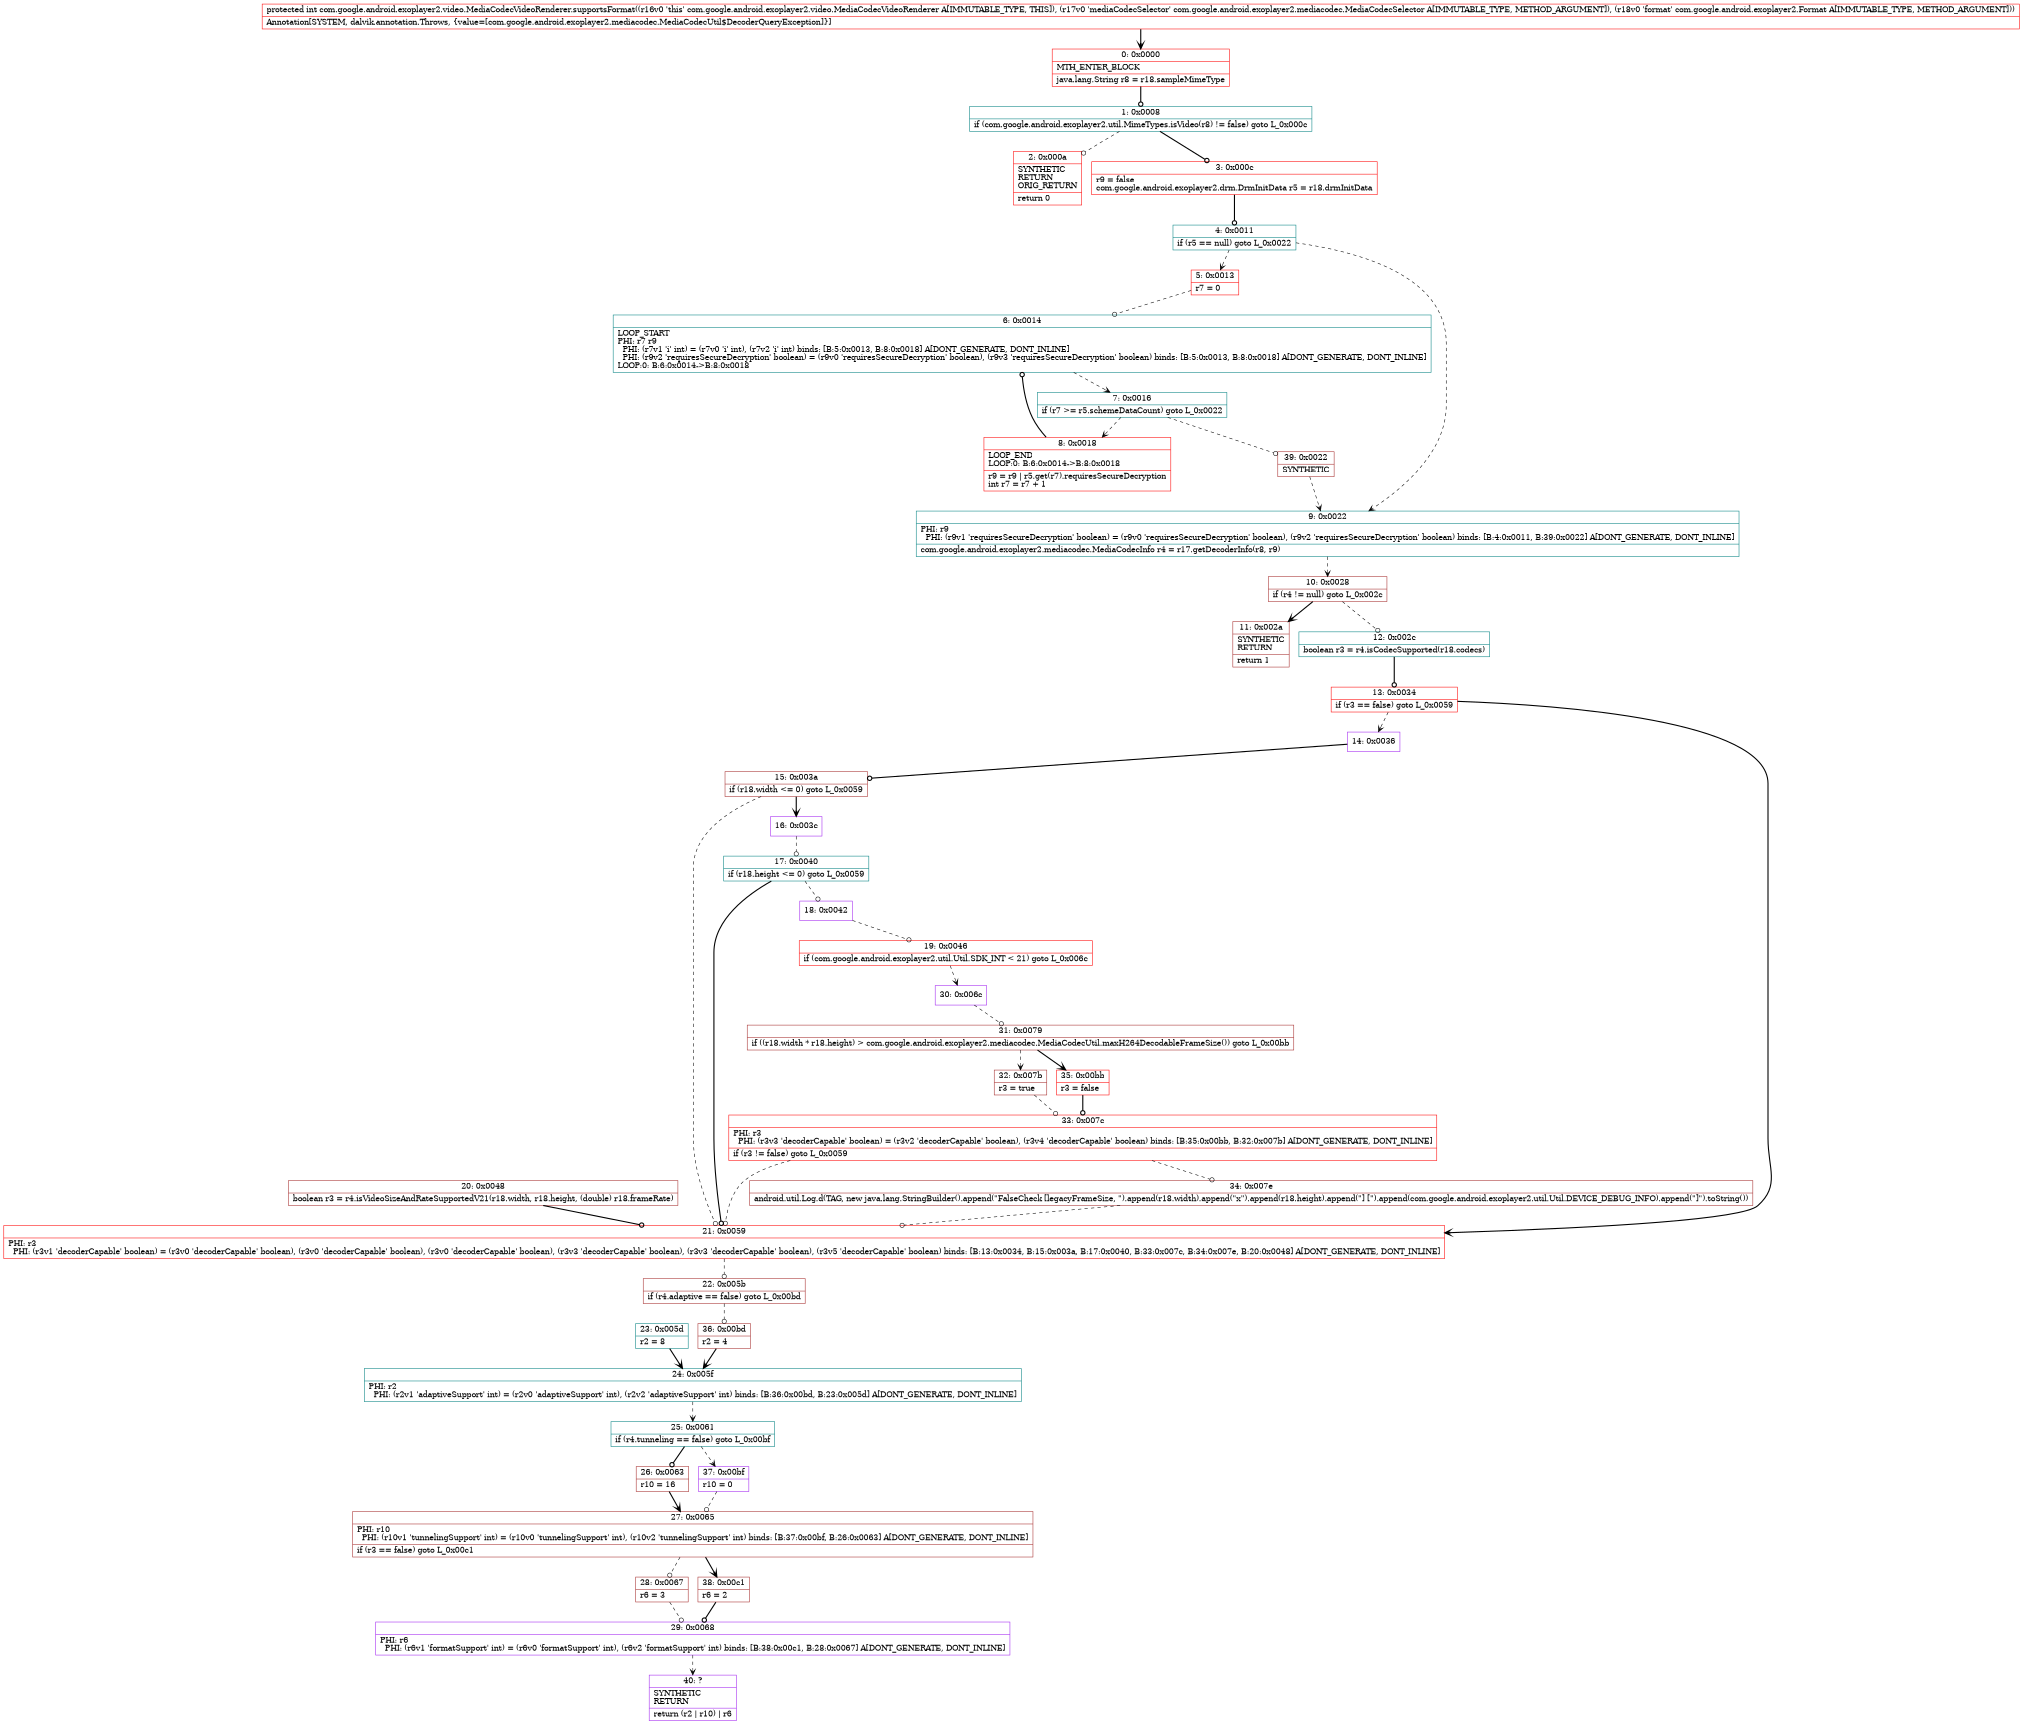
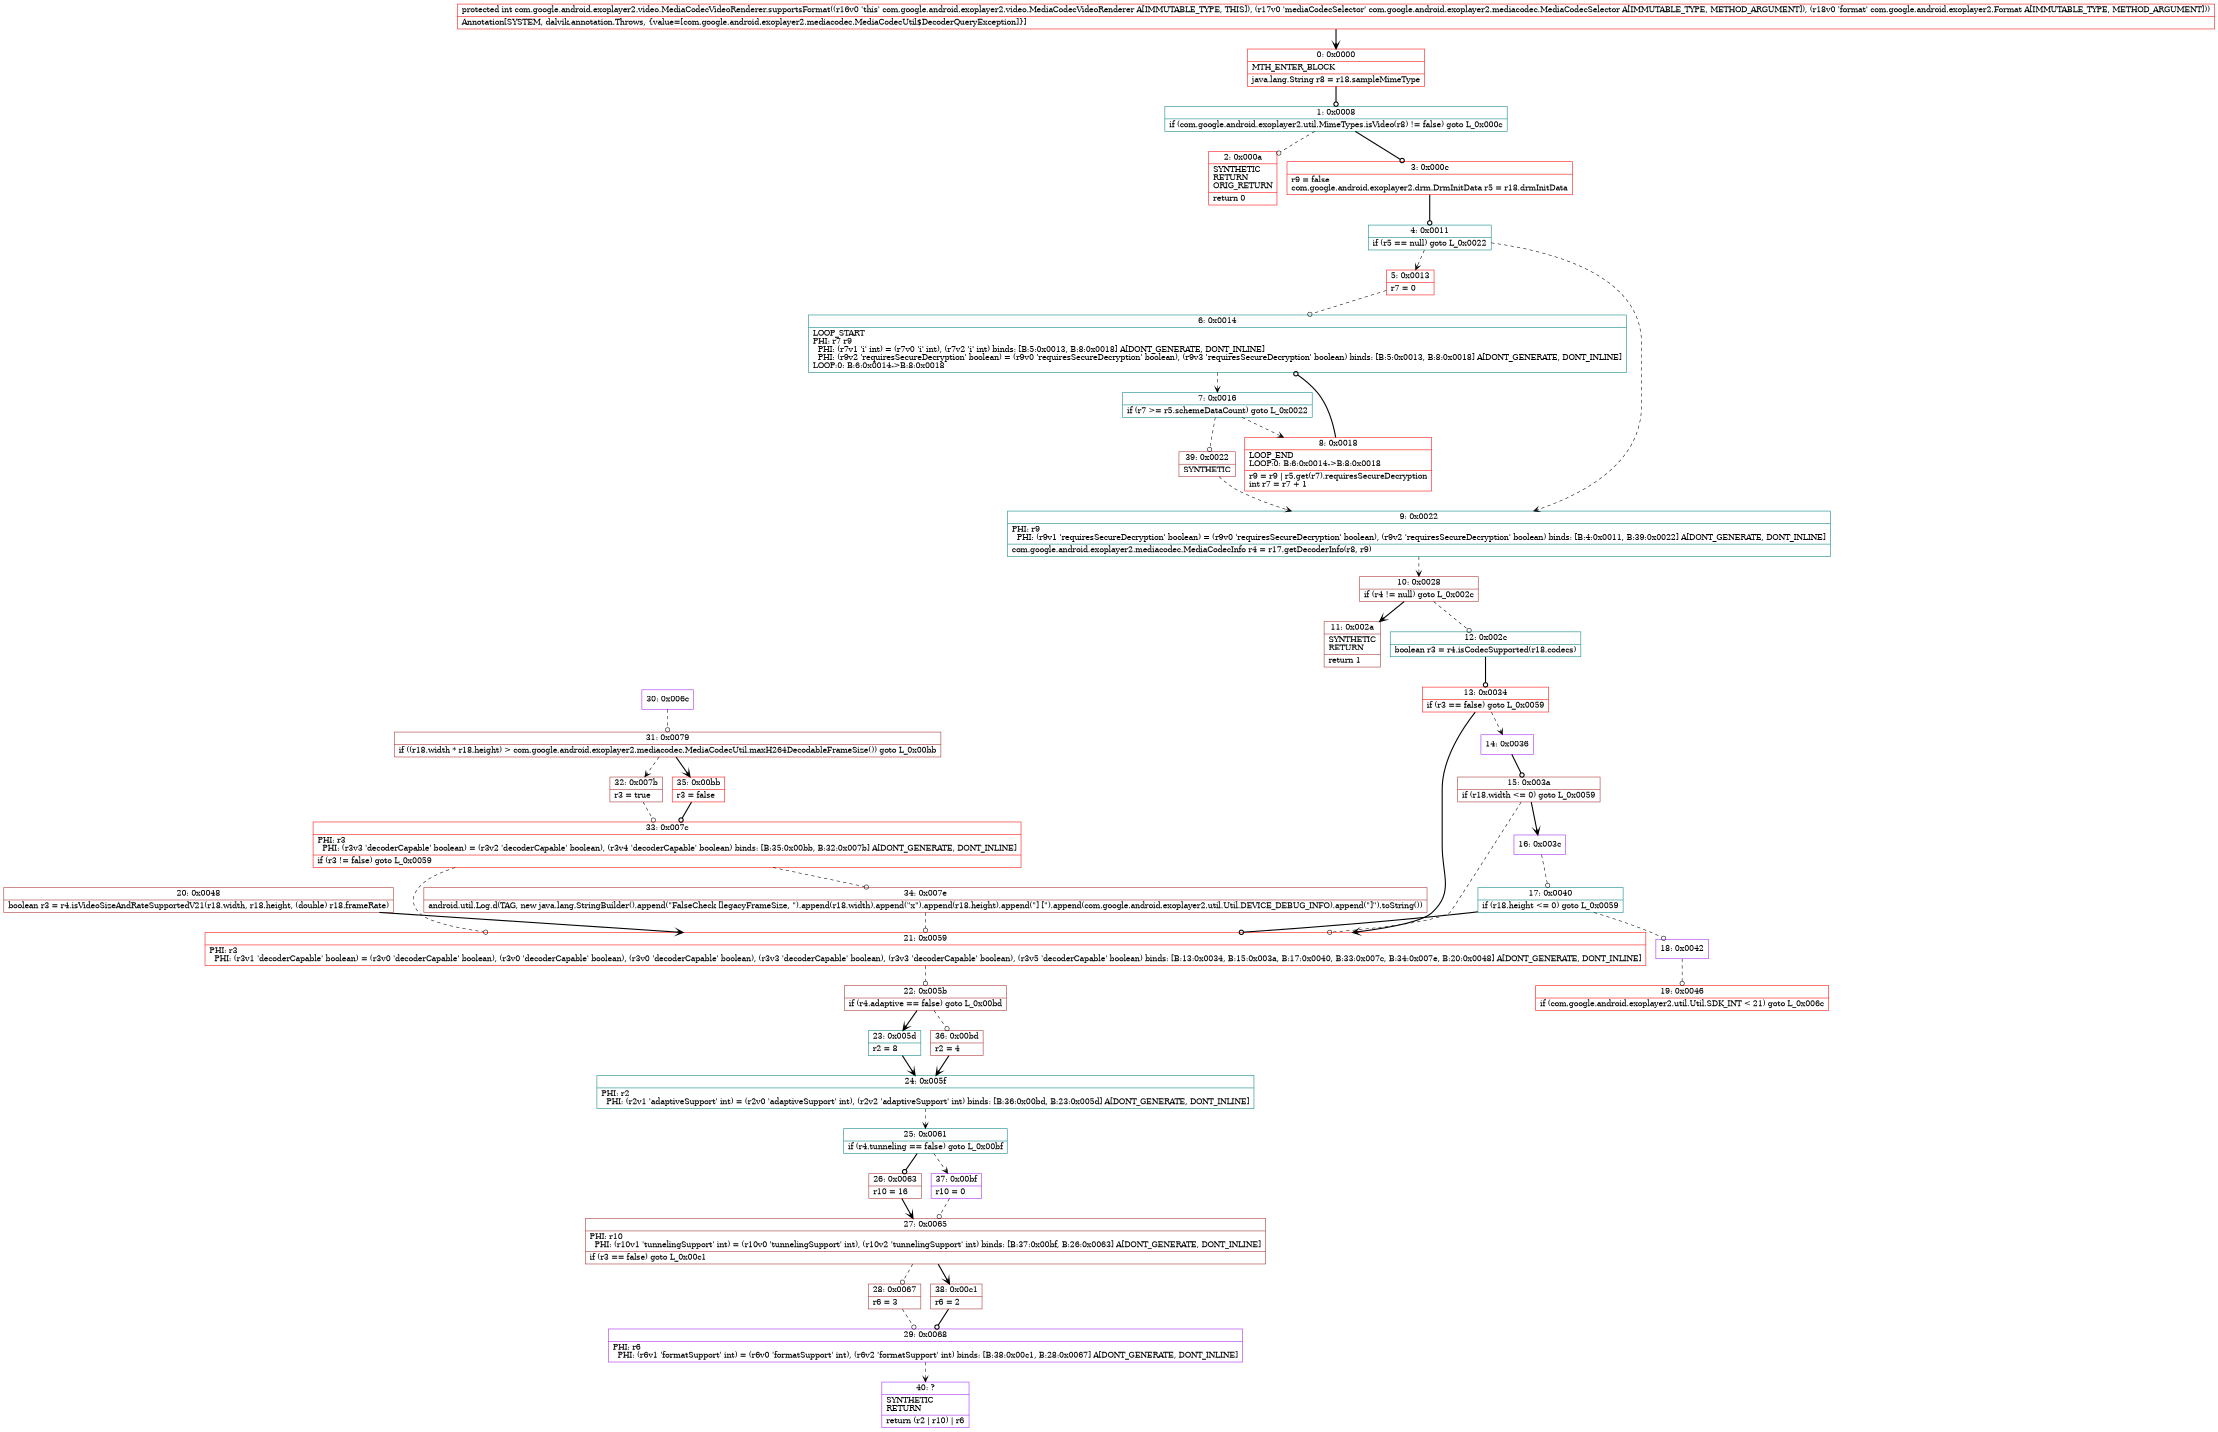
edge "19: 0x0046" -> "30: 0x006c": removed
edge "22: 0x005b" -> "23: 0x005d": added
edge "20: 0x0048" -> "21: 0x0059": arrowhead odot -> vee
